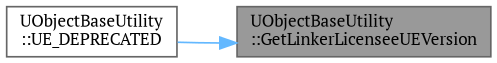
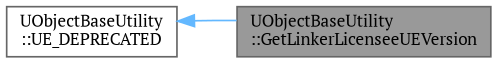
edge "UObjectBaseUtility ::UE_DEPRECATED" -> "UObjectBaseUtility ::GetLinkerLicenseeUEVersion": reversed
